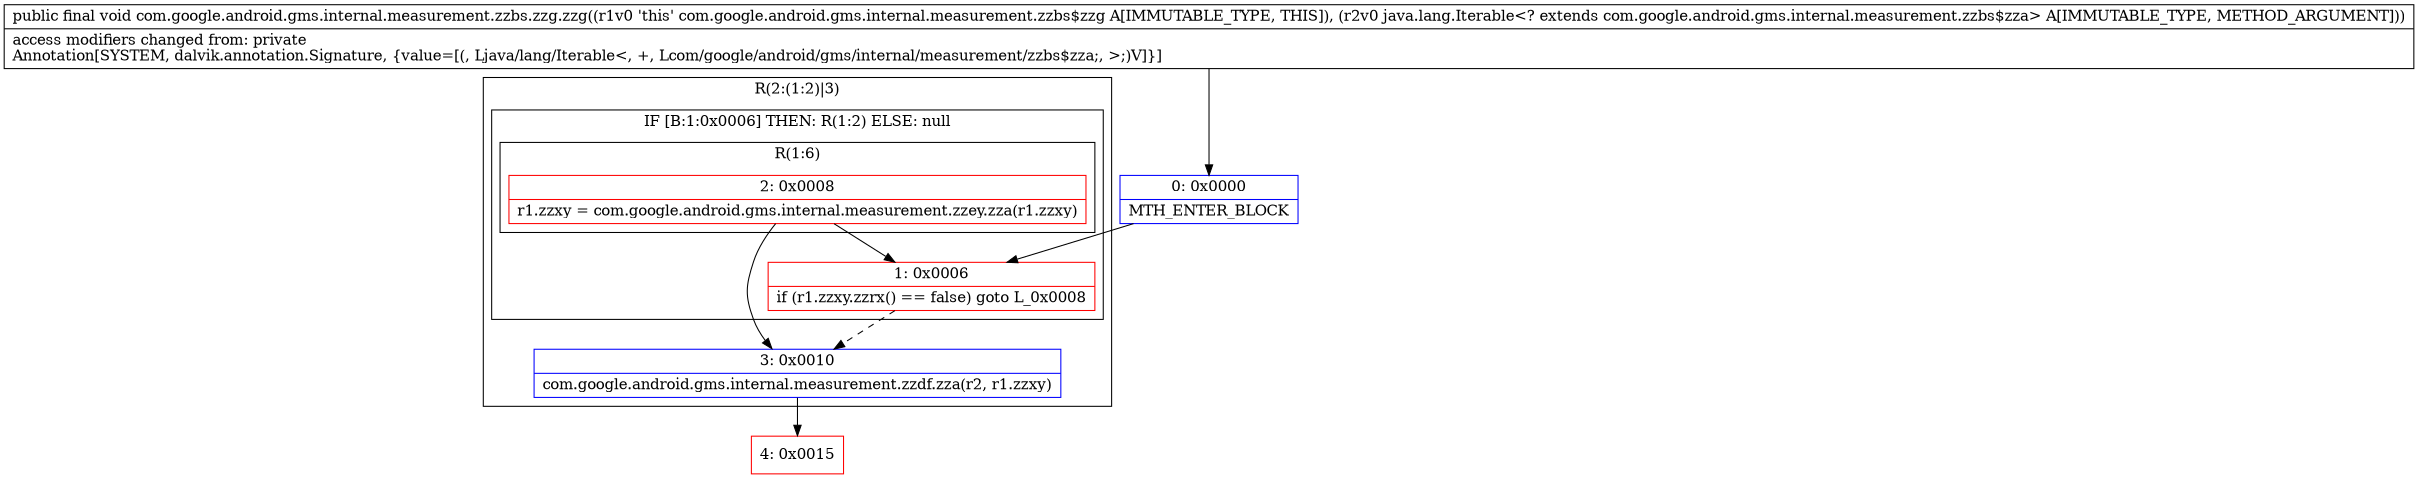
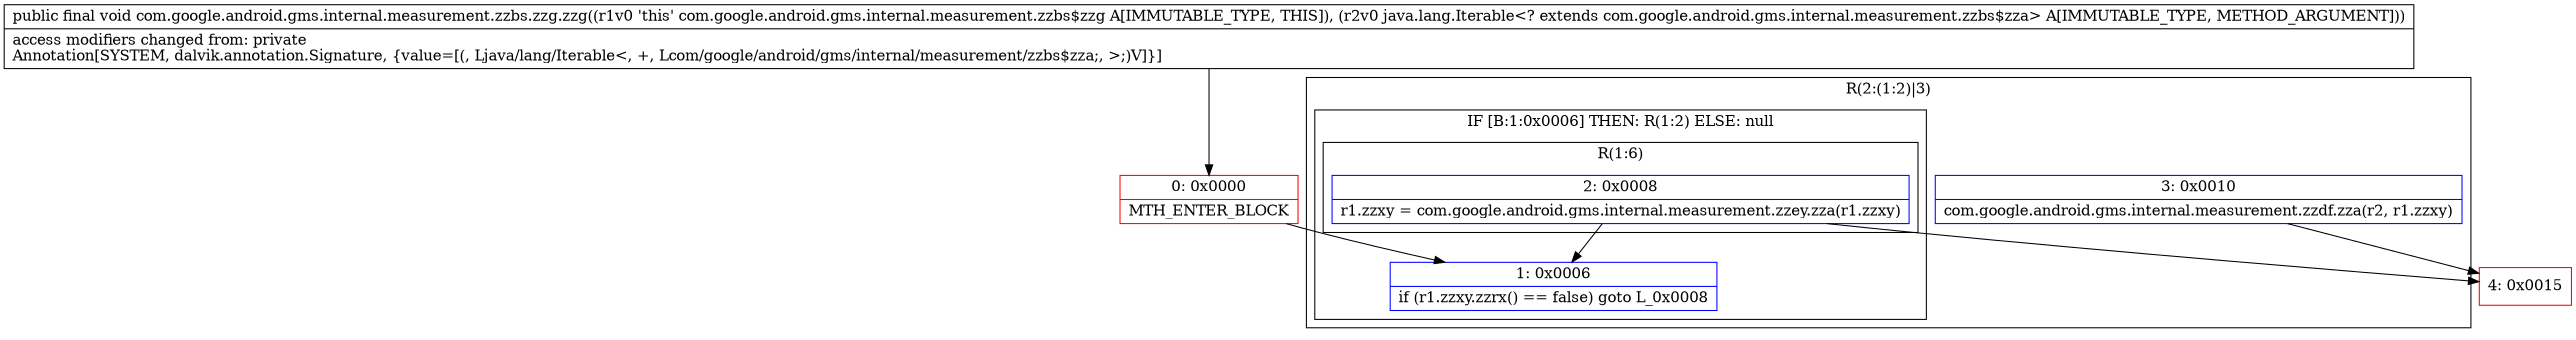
node "2: 0x0008": color red -> blue
node "0: 0x0000": color blue -> red
edge "2: 0x0008" -> "3: 0x0010": now "2: 0x0008" -> "4: 0x0015"
node "1: 0x0006": color red -> blue
edge "1: 0x0006" -> "3: 0x0010": removed
